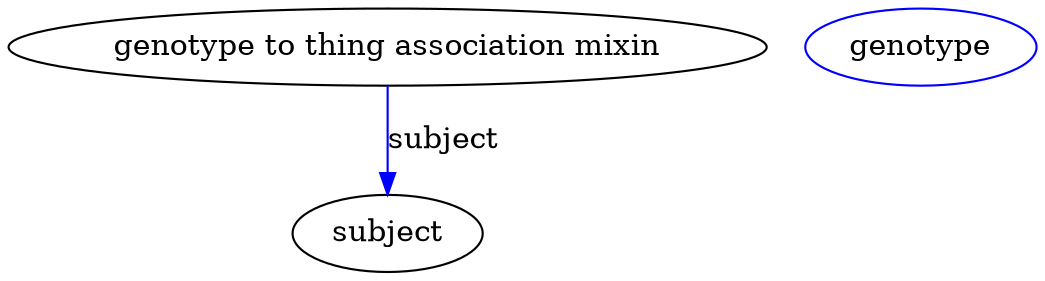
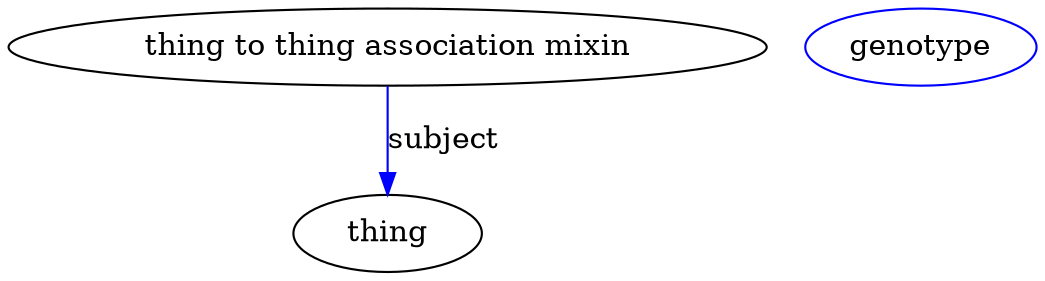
node "genotype to thing association mixin": label "genotype to thing association mixin" -> "thing to thing association mixin"
node "subject": label "subject" -> "thing"
